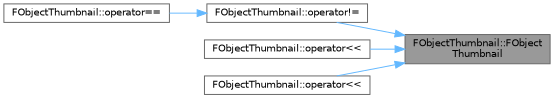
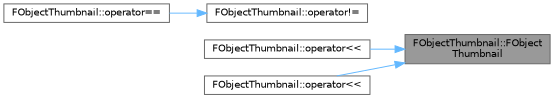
edge "FObjectThumbnail::operator!=" -> "FObjectThumbnail::FObject Thumbnail": removed
